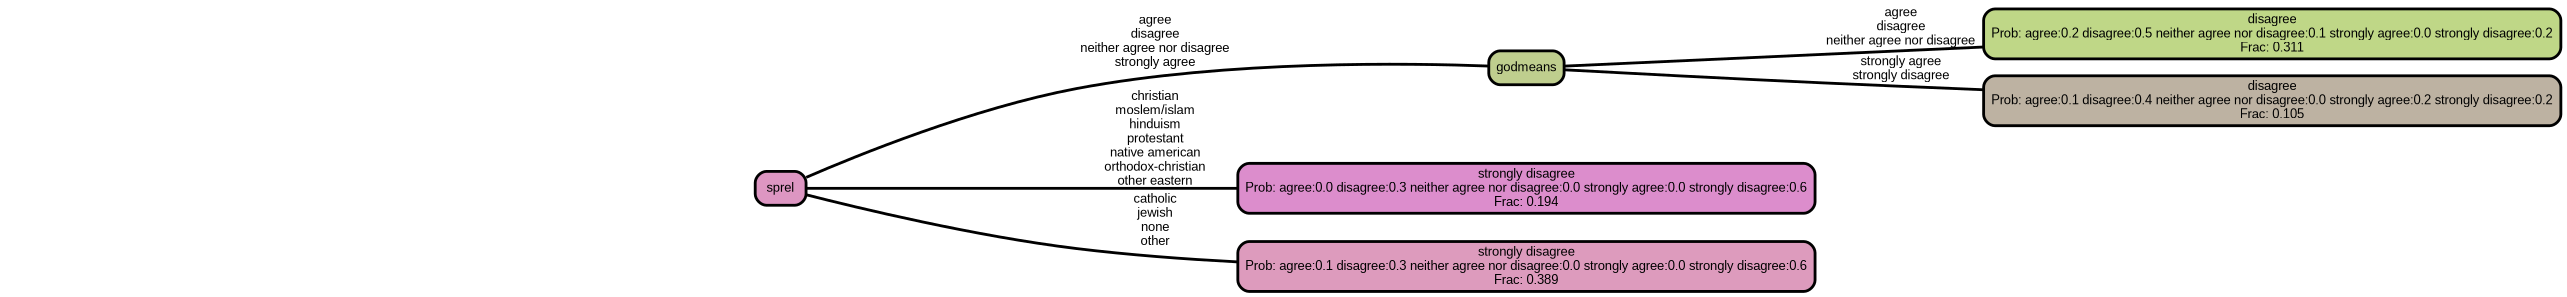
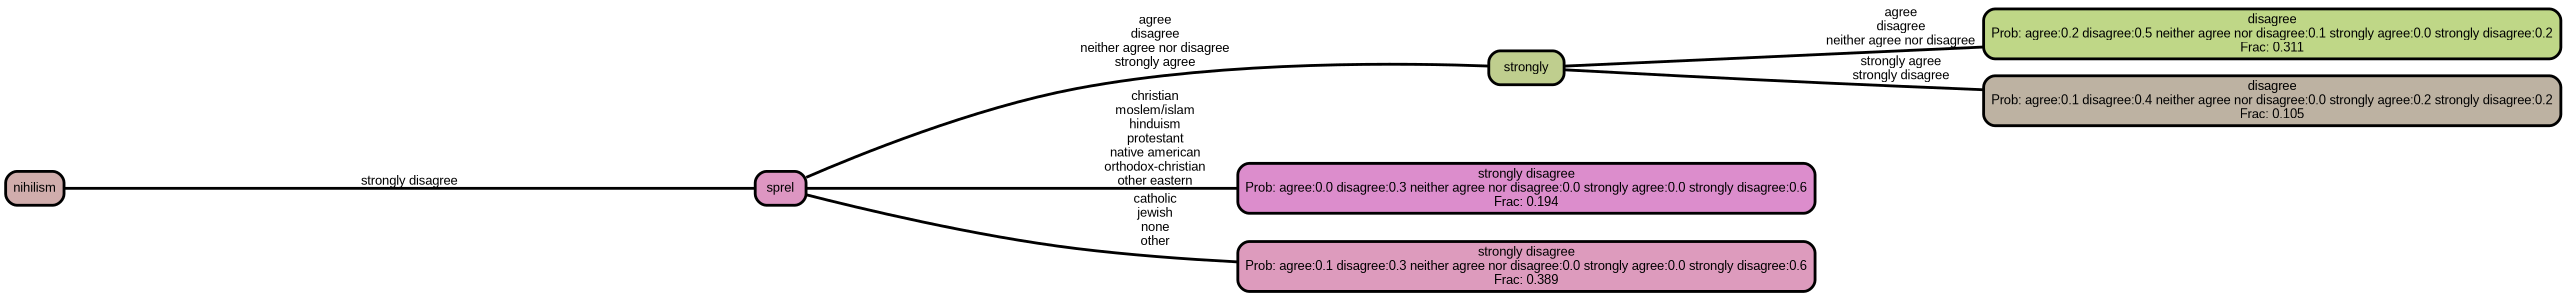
node "godmeans": label "godmeans" -> "strongly"
node "nihilism": added
